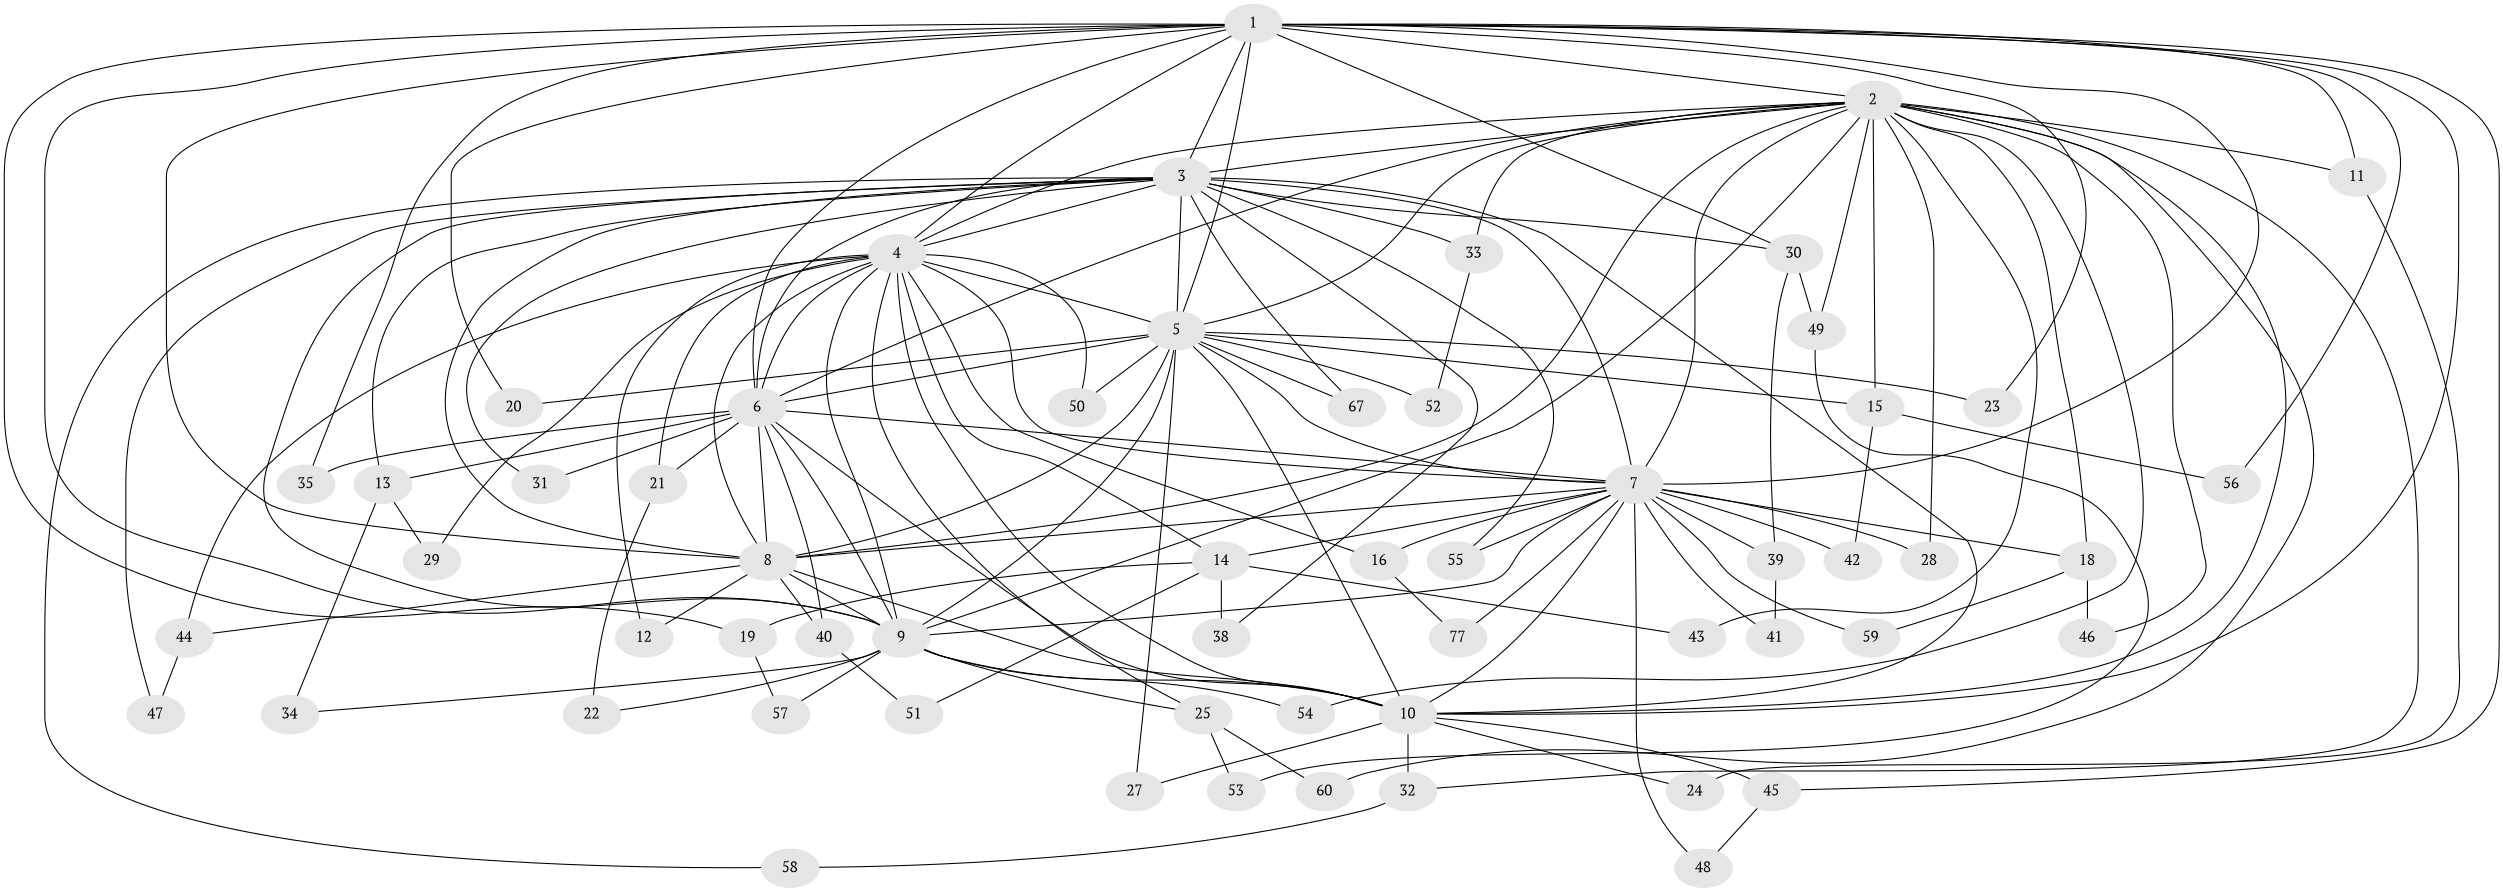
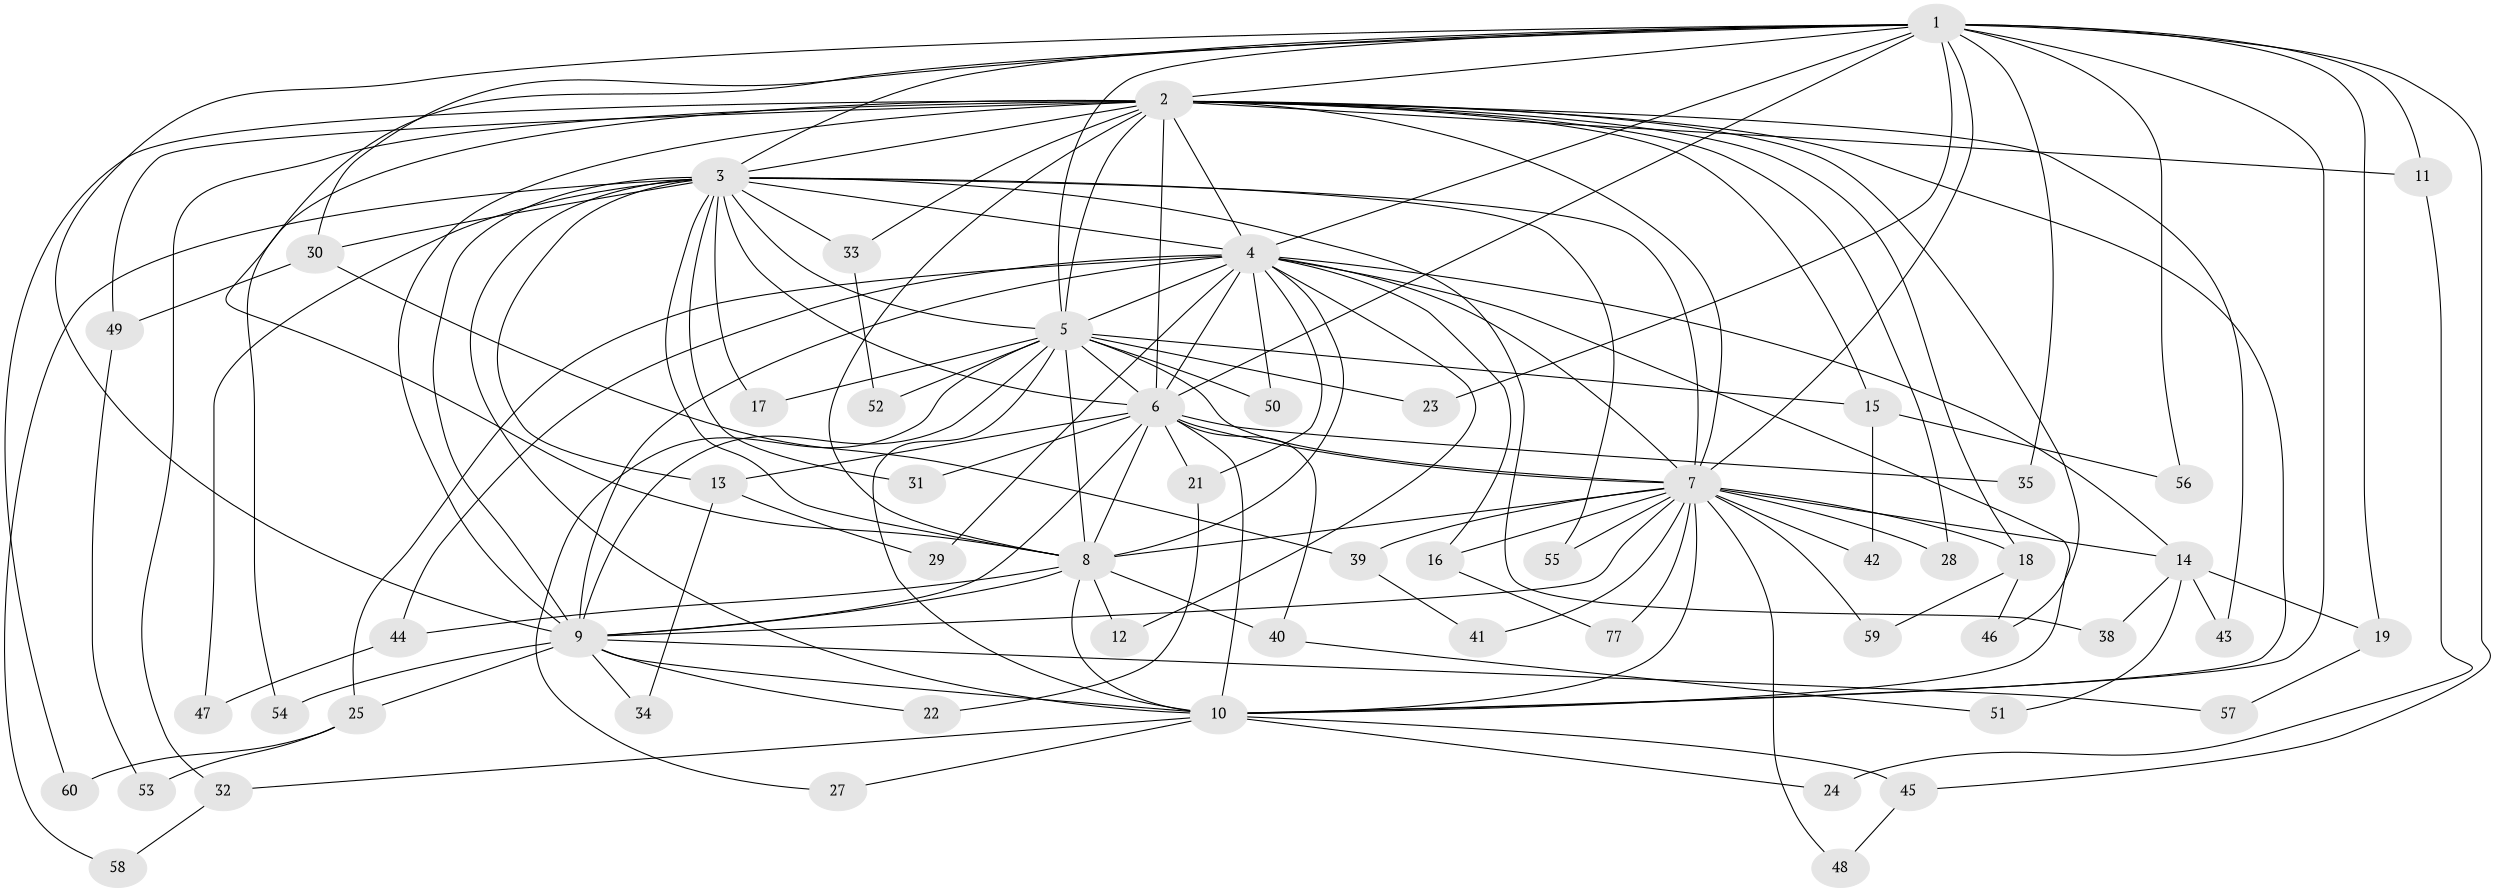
node "20": removed
node "67": label "67" -> "17"
